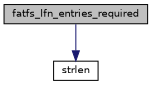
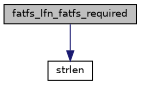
node "fatfs_lfn_entries_required": label "fatfs_lfn_entries_required" -> "fatfs_lfn_fatfs_required"
